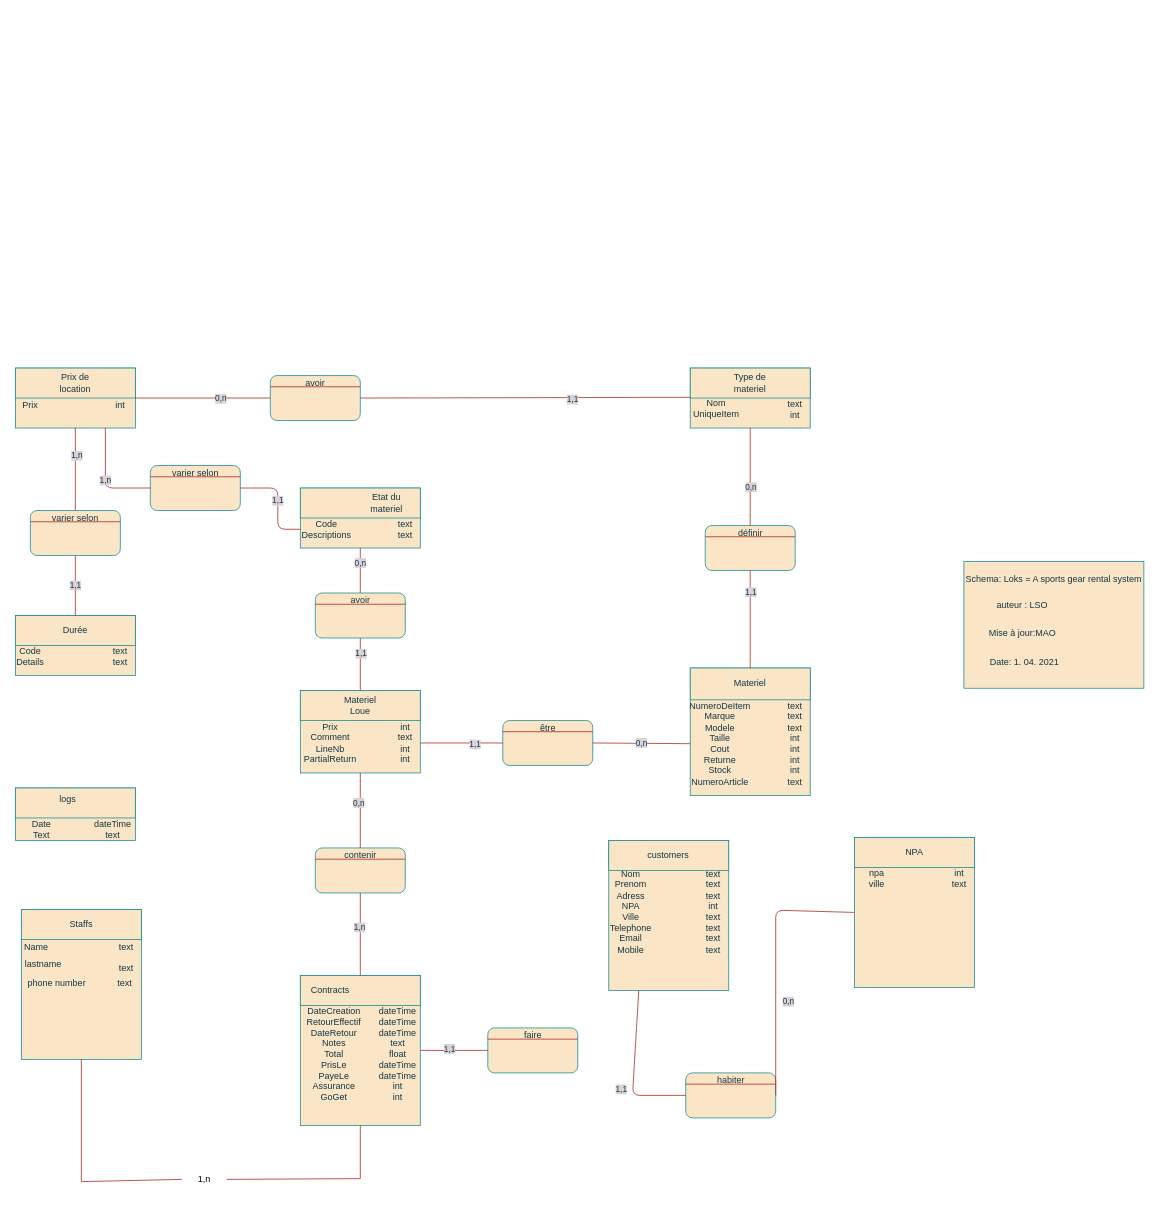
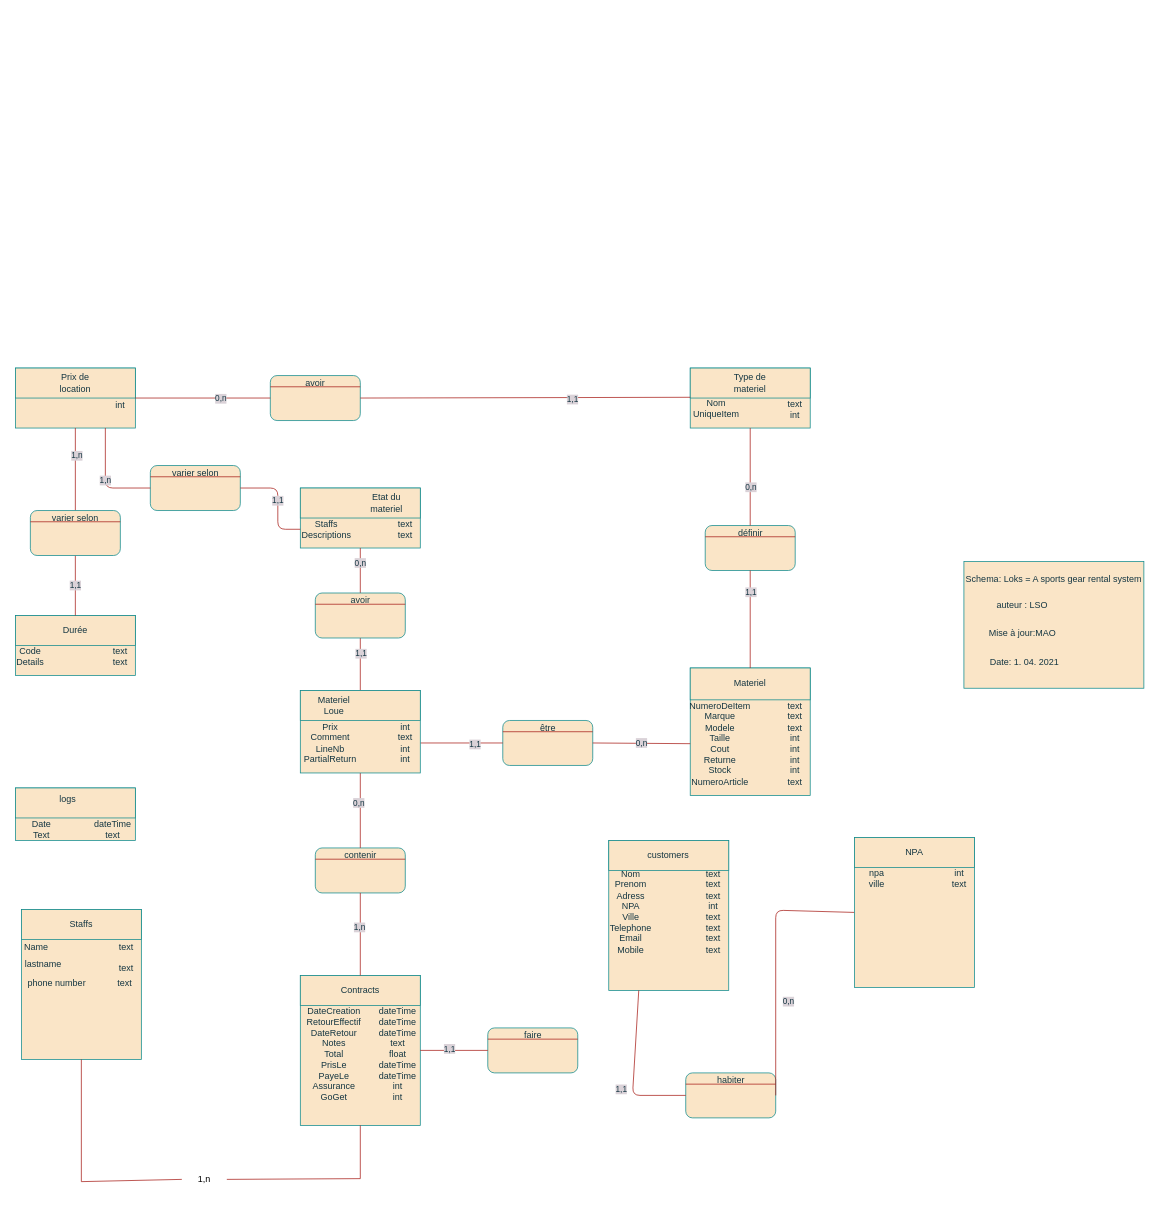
node "Prix": removed
node "Code Descriptions": label "Code Descriptions" -> "Staffs Descriptions"
node "Materiel Loue": moved (360, 705) -> (334, 705)
node "Contracts": moved (330, 990) -> (360, 990)
